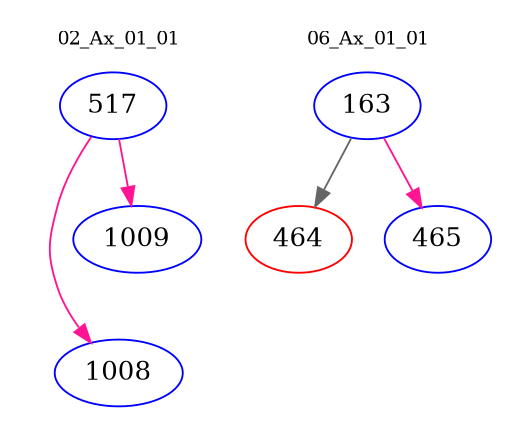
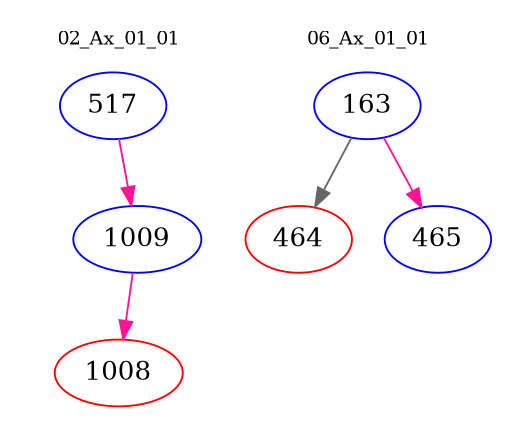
edge "517" -> "1008": now "1009" -> "1008"
node "1008": color blue -> red
